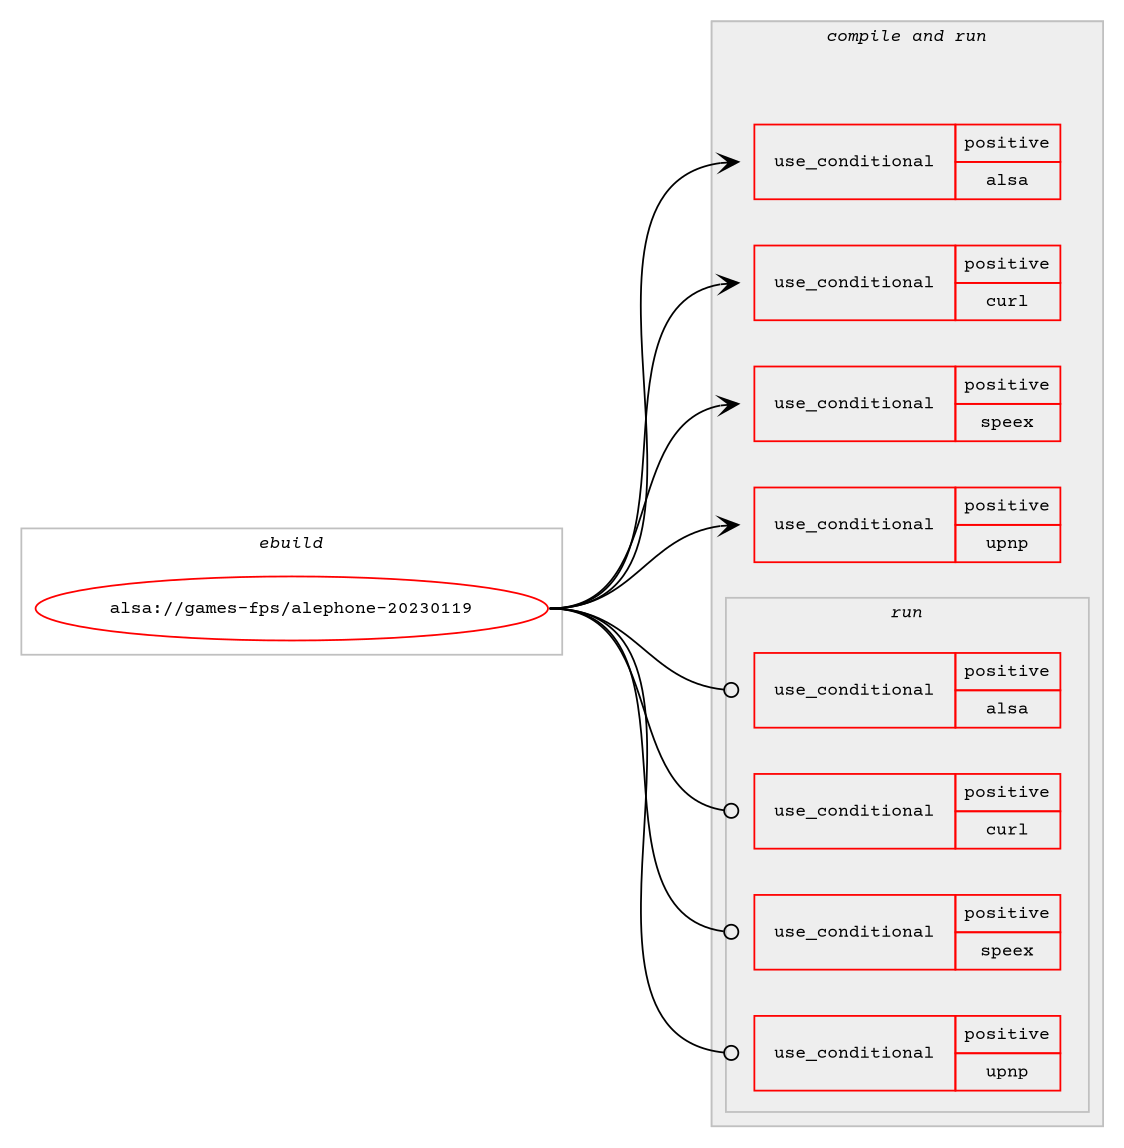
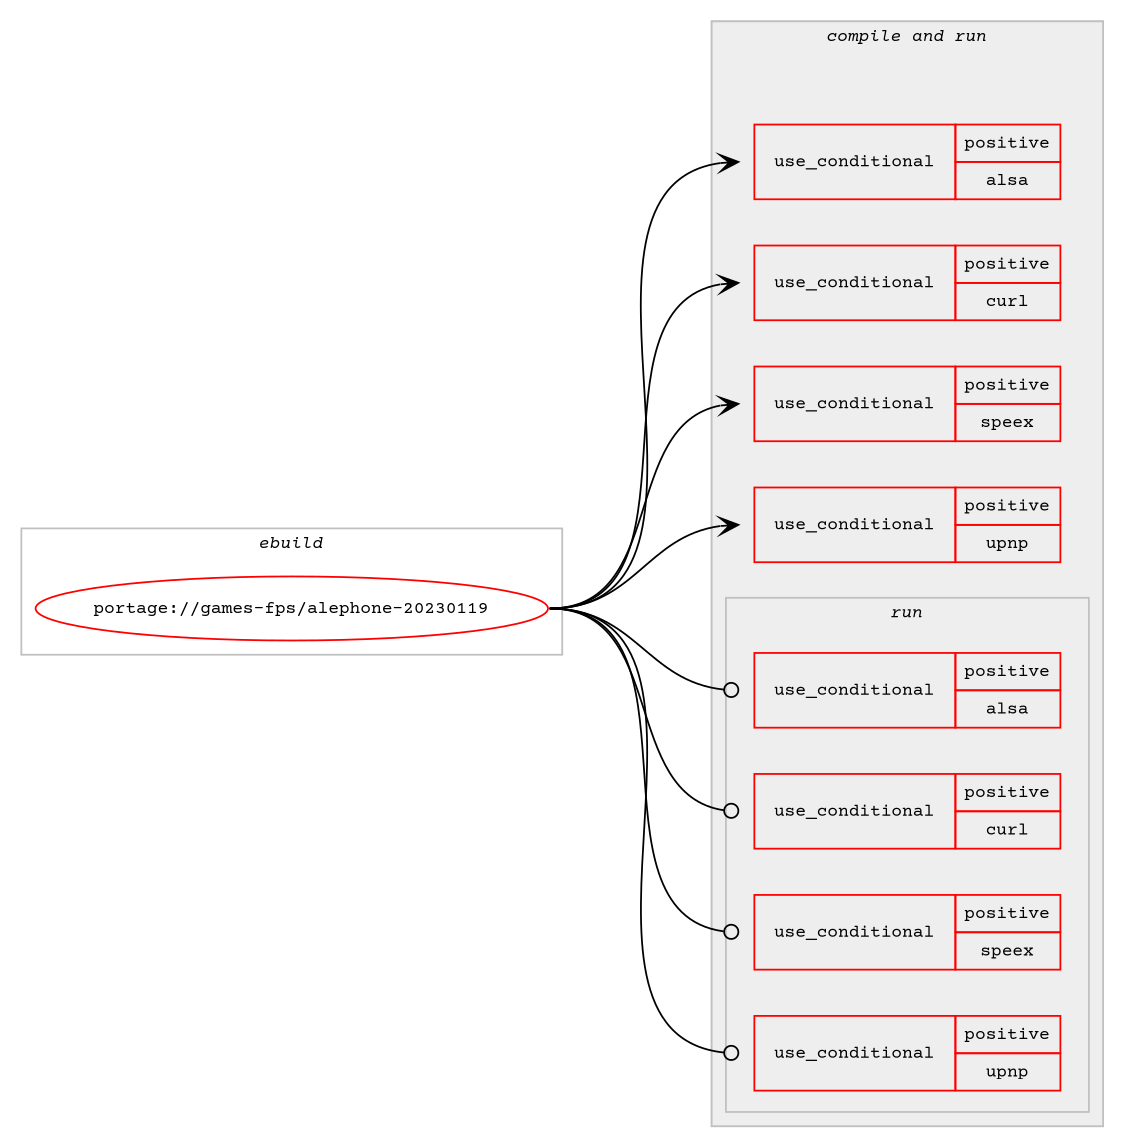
node "alsa://games-fps/alephone-20230119": label "alsa://games-fps/alephone-20230119" -> "portage://games-fps/alephone-20230119"
